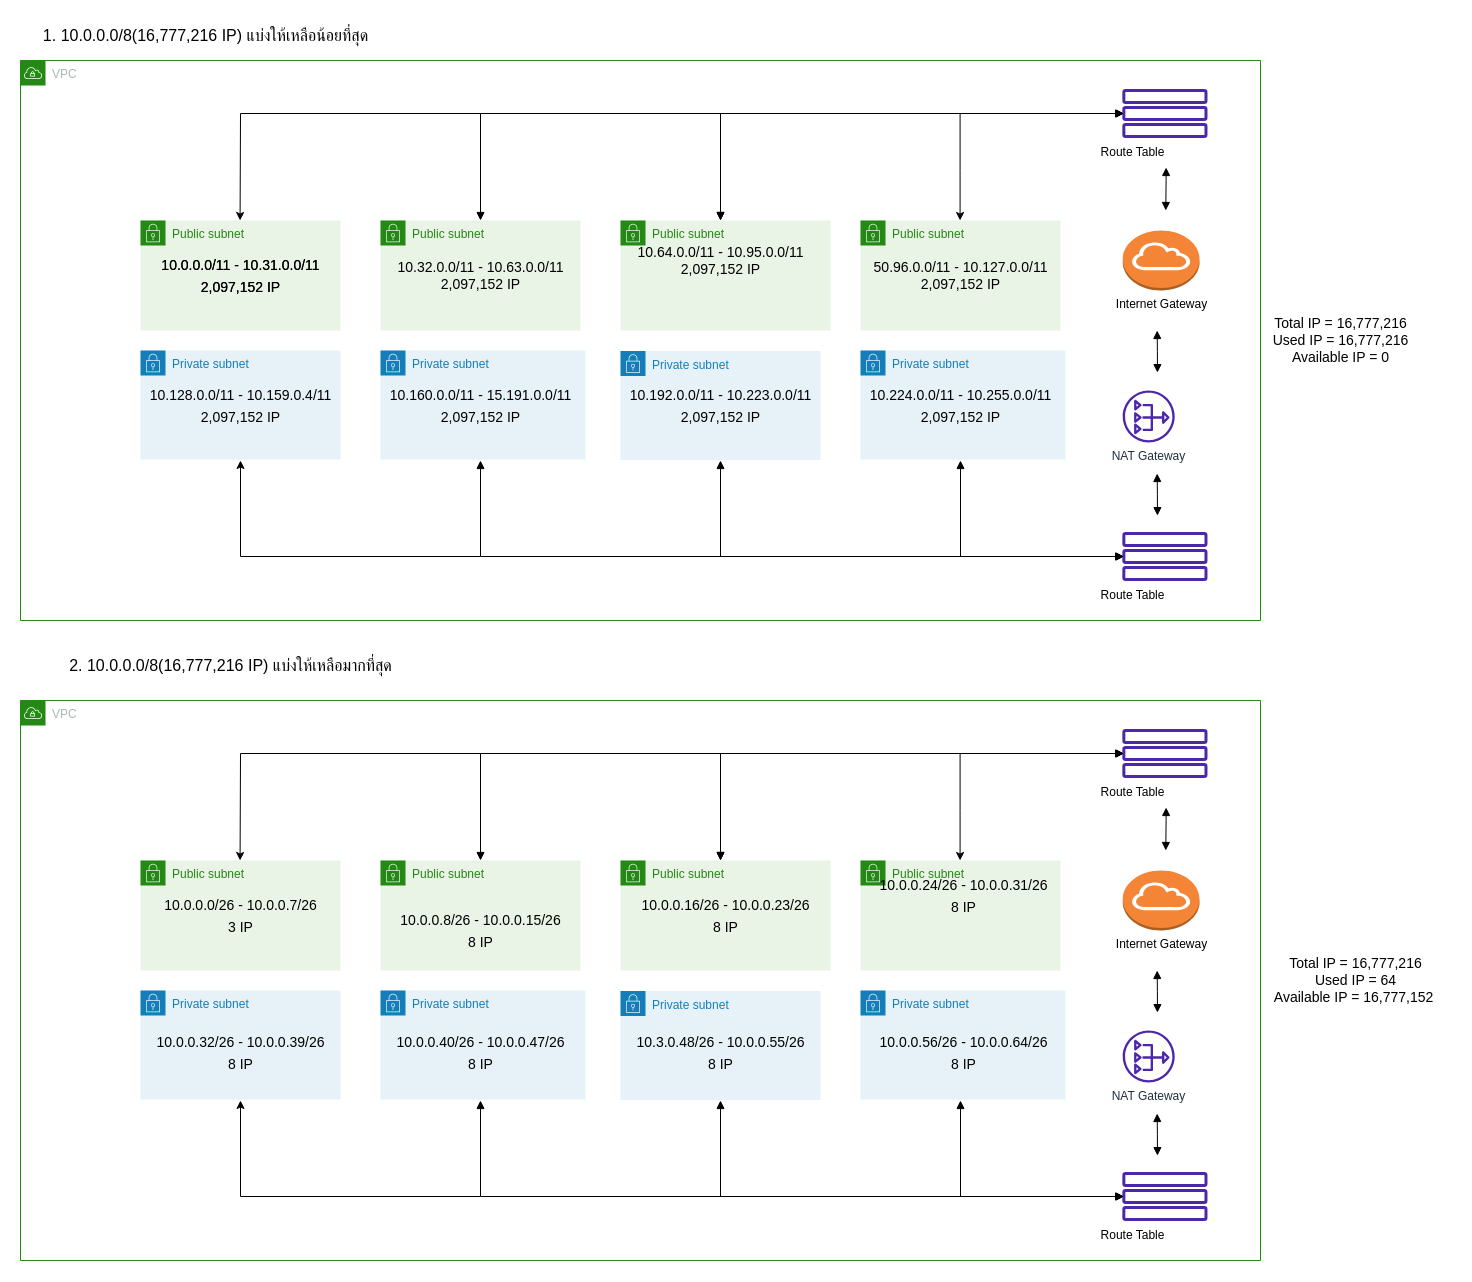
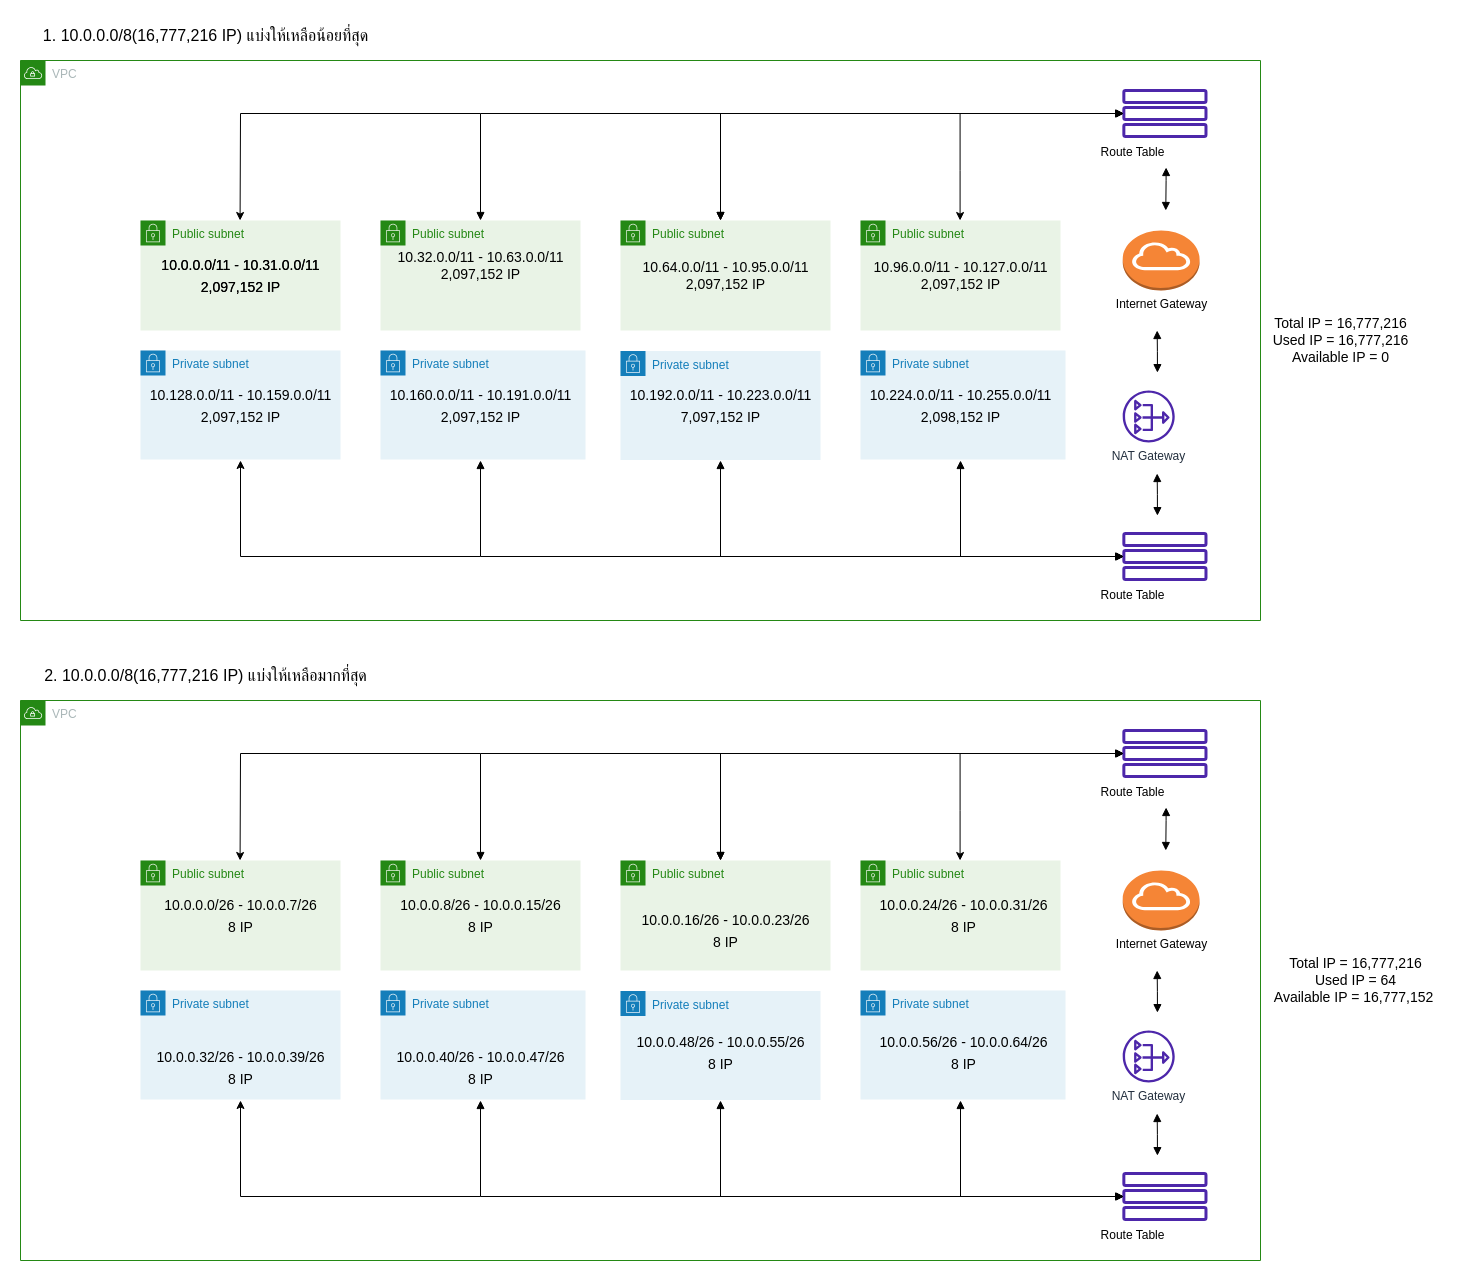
node "10.64.0.0/11 - 10.95.0.0/112,097,152 IP": moved (721, 261) -> (726, 276)
node "10.32.0.0/11 - 10.63.0.0/112,097,152 IP": moved (481, 276) -> (481, 266)
node "50.96.0.0/11 - 10.127.0.0/112,097,152 IP": label "50.96.0.0/11 - 10.127.0.0/112,097,152 IP" -> "10.96.0.0/11 - 10.127.0.0/112,097,152 IP"
node "10.128.0.0/11 - 10.159.0.4/11 2,097,152 IP": label "10.128.0.0/11 - 10.159.0.4/11 2,097,152 IP" -> "10.128.0.0/11 - 10.159.0.0/11 2,097,152 IP"
node "10.160.0.0/11 - 15.191.0.0/11 2,097,152 IP": label "10.160.0.0/11 - 15.191.0.0/11 2,097,152 IP" -> "10.160.0.0/11 - 10.191.0.0/11 2,097,152 IP"
node "10.192.0.0/11 - 10.223.0.0/11 2,097,152 IP": label "10.192.0.0/11 - 10.223.0.0/11 2,097,152 IP" -> "10.192.0.0/11 - 10.223.0.0/11 7,097,152 IP"
node "10.224.0.0/11 - 10.255.0.0/11 2,097,152 IP": label "10.224.0.0/11 - 10.255.0.0/11 2,097,152 IP" -> "10.224.0.0/11 - 10.255.0.0/11 2,098,152 IP"
node "2. 10.0.0.0/8(16,777,216 IP) แบ่งให้เหลือมากที่สุด": moved (231, 666) -> (206, 676)
node "10.0.0.24/26 - 10.0.0.31/26 8 IP": moved (963, 896) -> (963, 916)
node "10.0.0.0/26 - 10.0.0.7/26 3 IP": label "10.0.0.0/26 - 10.0.0.7/26 3 IP" -> "10.0.0.0/26 - 10.0.0.7/26 8 IP"
node "10.0.0.16/26 - 10.0.0.23/26 8 IP": moved (726, 916) -> (726, 931)
node "10.0.0.8/26 - 10.0.0.15/26 8 IP": moved (481, 931) -> (481, 916)
node "10.0.0.32/26 - 10.0.0.39/26 8 IP": moved (241, 1053) -> (241, 1068)
node "10.0.0.40/26 - 10.0.0.47/26 8 IP": moved (481, 1053) -> (481, 1068)
node "10.3.0.48/26 - 10.0.0.55/26 8 IP": label "10.3.0.48/26 - 10.0.0.55/26 8 IP" -> "10.0.0.48/26 - 10.0.0.55/26 8 IP"
